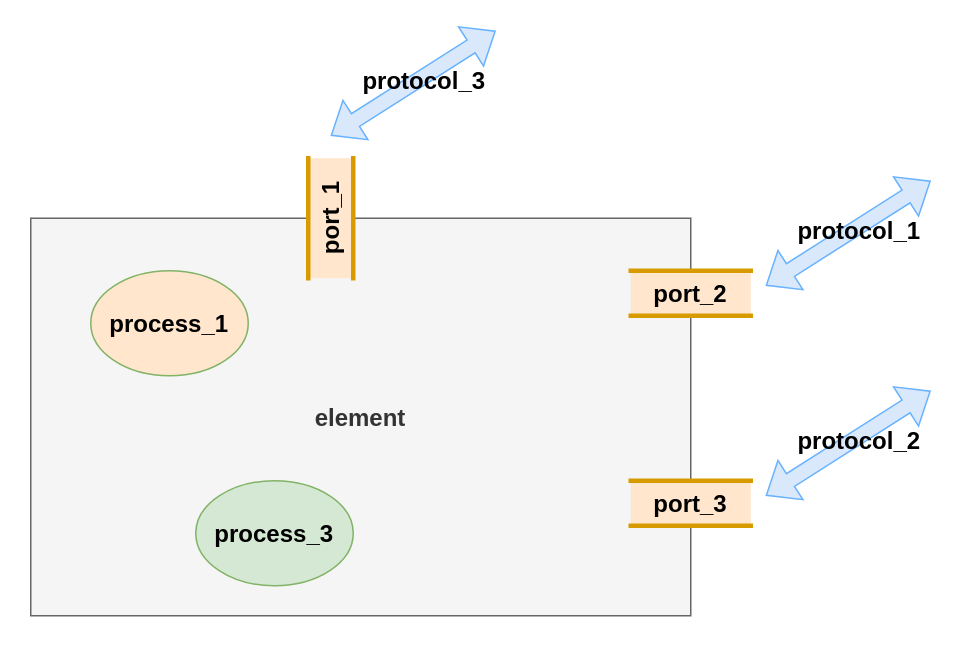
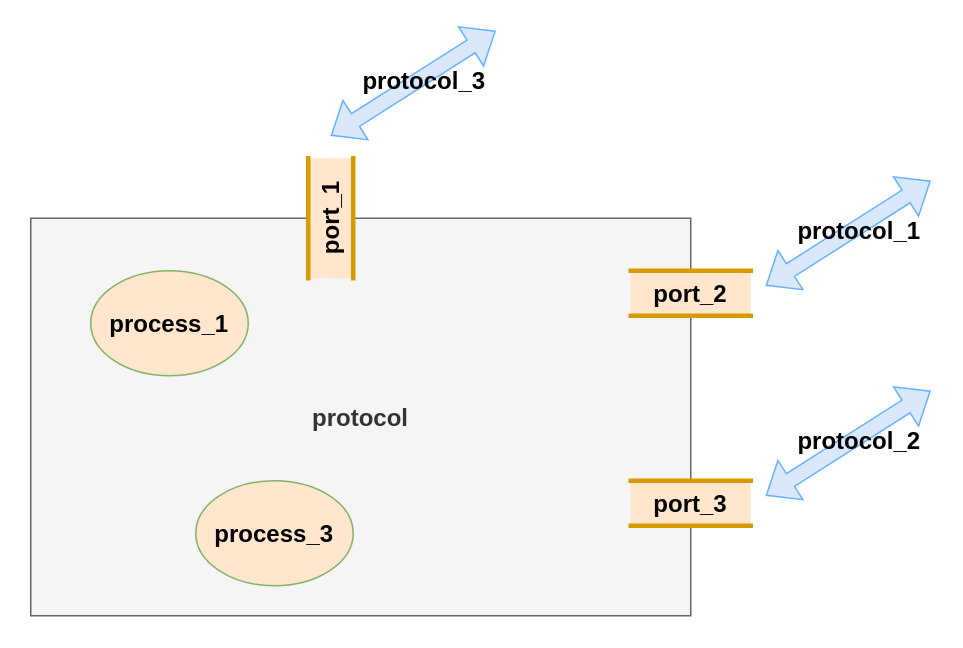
node "element": label "element" -> "protocol"
node "process_3": fillcolor #d5e8d4 -> #ffe6cc
